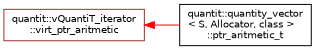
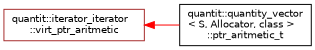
node "quantit::vQuantiT_iterator ::virt_ptr_aritmetic": label "quantit::vQuantiT_iterator ::virt_ptr_aritmetic" -> "quantit::iterator_iterator ::virt_ptr_aritmetic"
